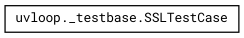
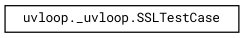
node "uvloop._testbase.SSLTestCase": label "uvloop._testbase.SSLTestCase" -> "uvloop._uvloop.SSLTestCase"
